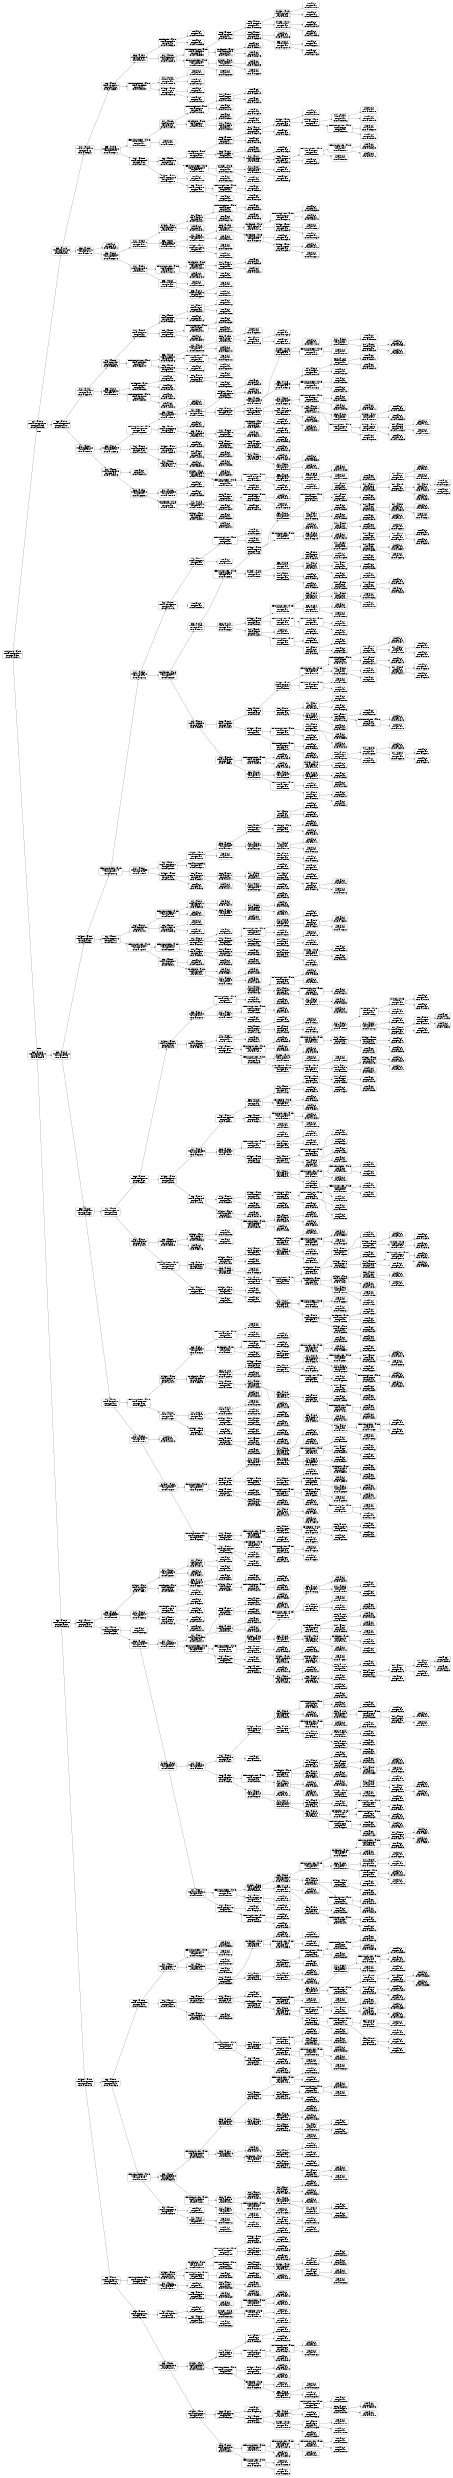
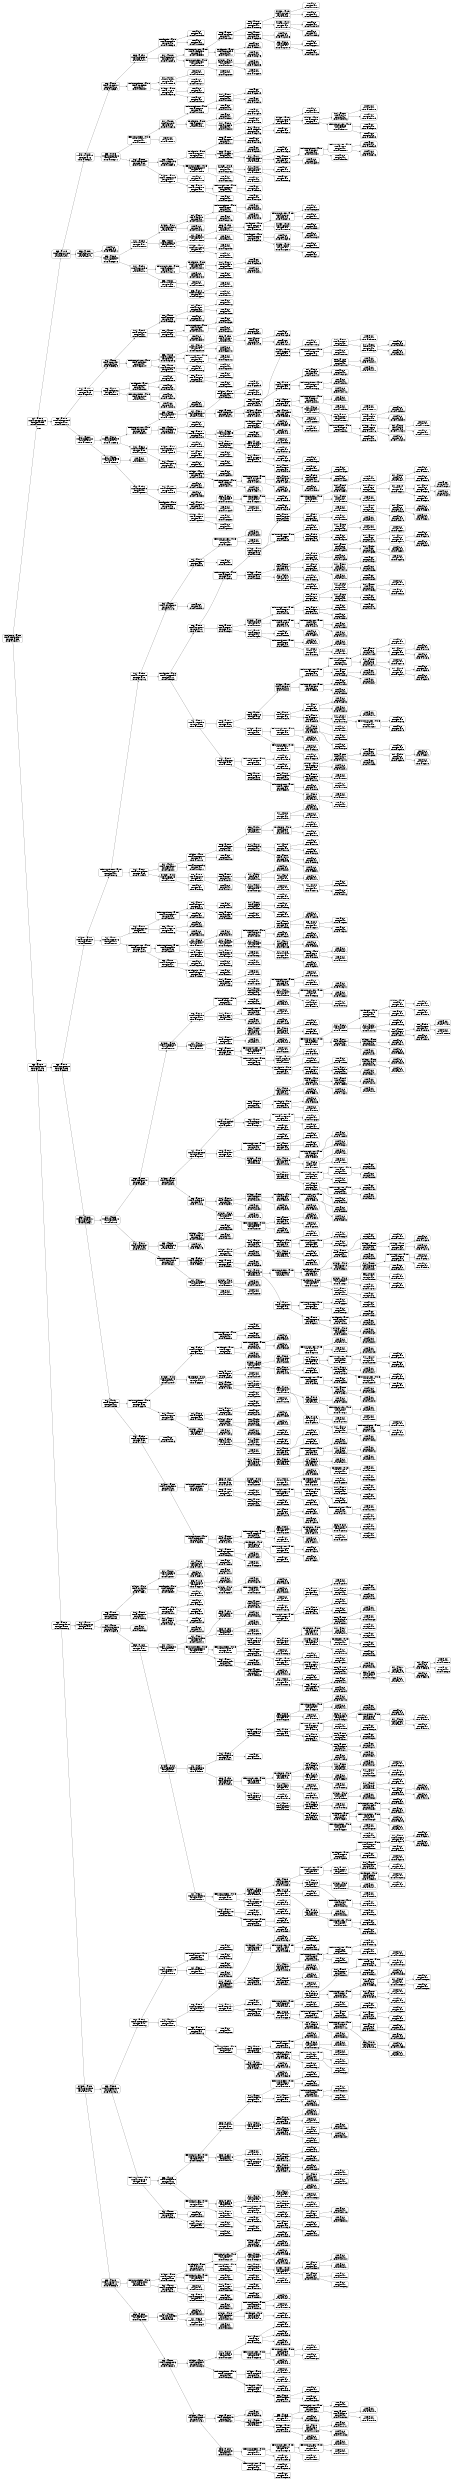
node "mse = 0.0 samples = 1 value = 2866.1": added
node "mse = 0.0 samples = 1 value = 3062.5": removed
edge "sex_female <= 0.5 mse = 2798.9 samples = 2 value = 11934.3" -> "mse = 0.0 samples = 1 value = 11881.4": now "bmi <= 23.4 mse = 32.1 samples = 2 value = 12036.3" -> "mse = 0.0 samples = 1 value = 11881.4"
